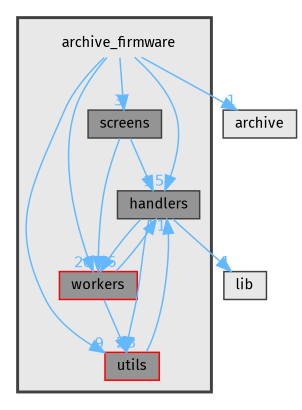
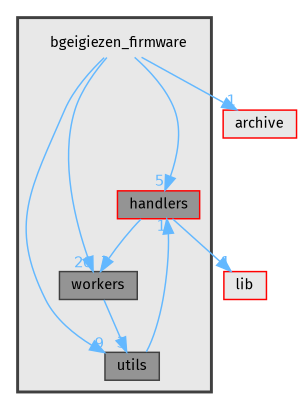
node "archive_firmware": label "archive_firmware" -> "bgeigiezen_firmware"
node "screens": removed
node "archive": color grey25 -> red
node "handlers": color grey25 -> red
edge "workers" -> "handlers": removed
edge "handlers" -> "utils": removed
node "workers": color red -> grey25
node "lib": color grey25 -> red
node "utils": color red -> grey25
